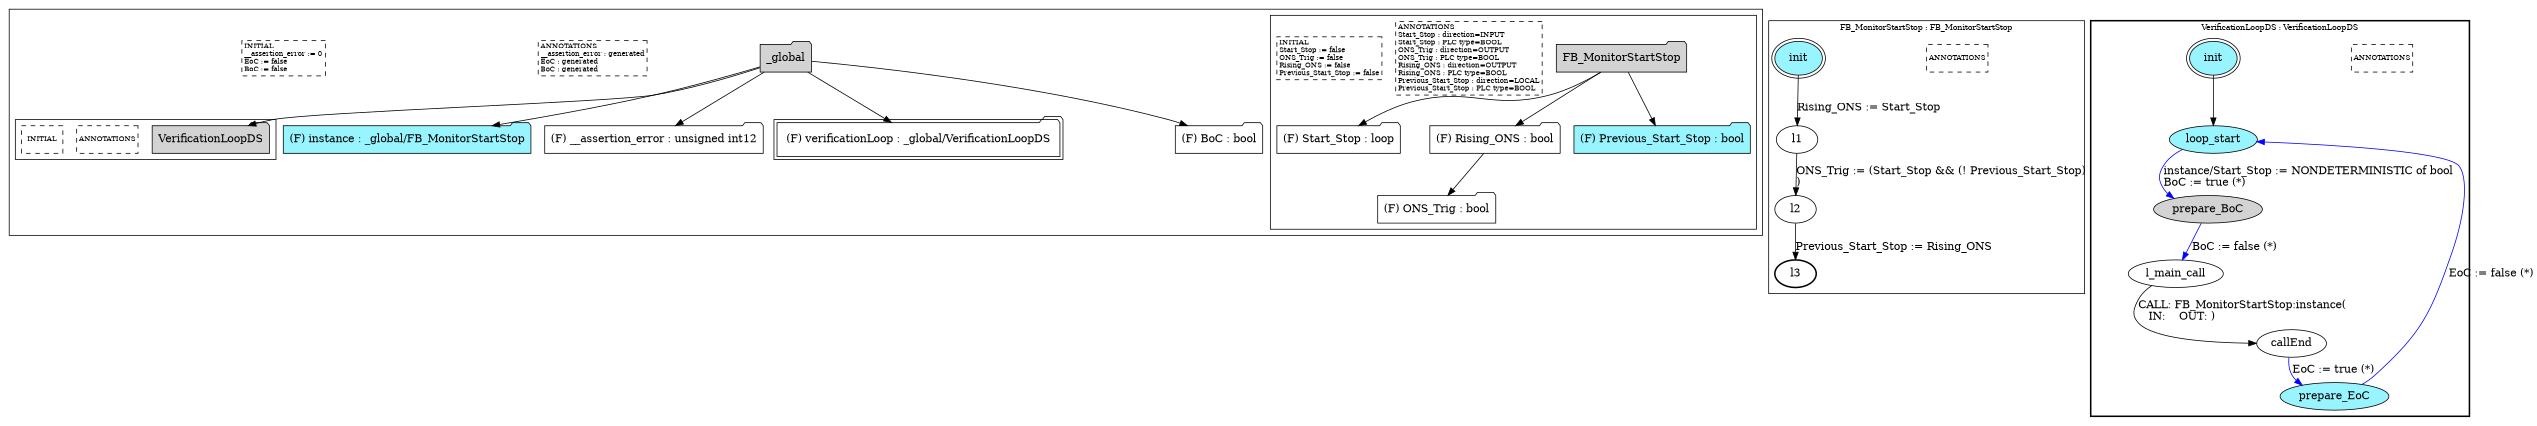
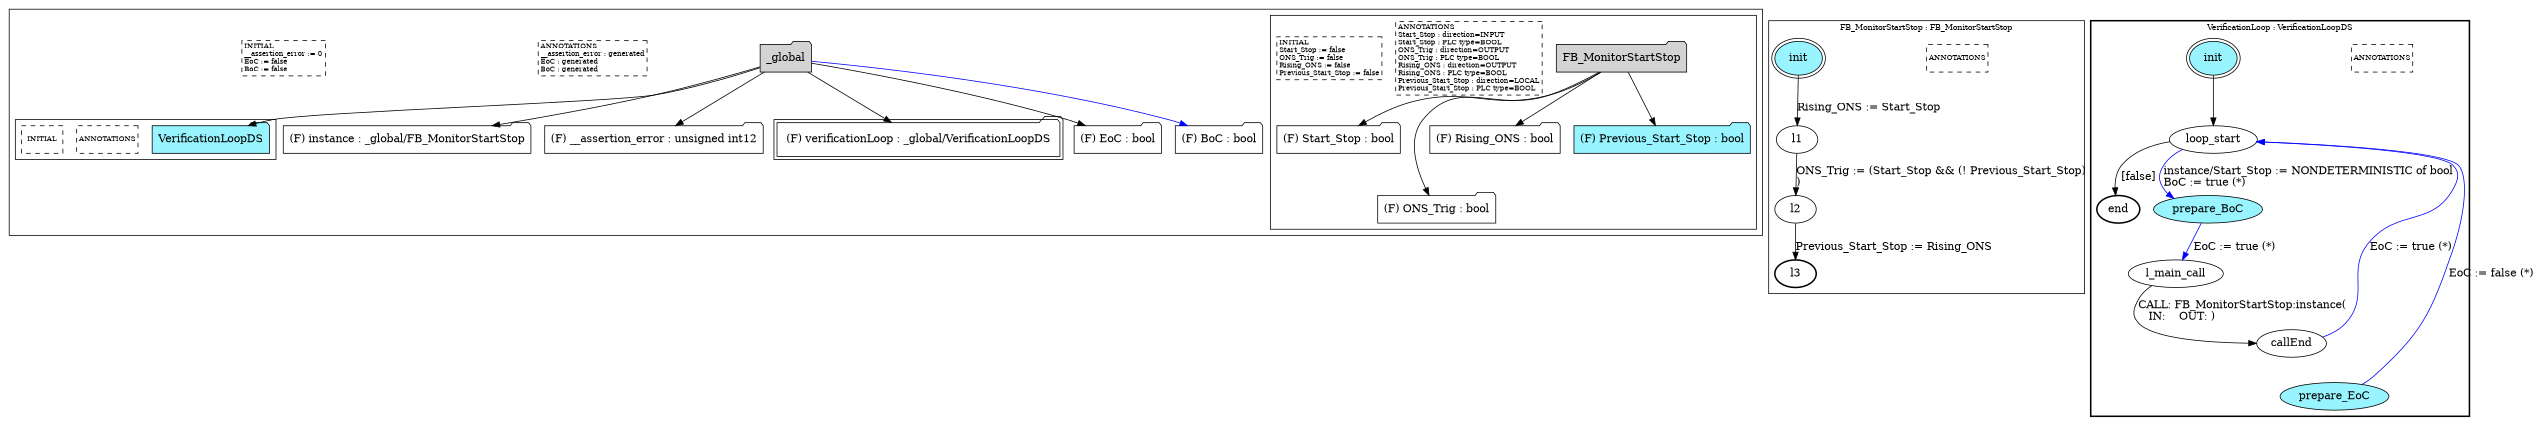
cluster "VerificationLoopDS : VerificationLoopDS": label "VerificationLoopDS : VerificationLoopDS" -> "VerificationLoop : VerificationLoopDS"
edge "_global" -> "(F) BoC : bool": color black -> blue
node "VerificationLoopDS": fillcolor lightgrey -> cadetblue1
node "(F) instance : _global/FB_MonitorStartStop": fillcolor cadetblue1 -> white
node "(F) EoC : bool": added
node "(F) Start_Stop : loop": label "(F) Start_Stop : loop" -> "(F) Start_Stop : bool"
node "loop_start": fillcolor cadetblue1 -> white
edge "(F) Rising_ONS : bool" -> "(F) ONS_Trig : bool": now "FB_MonitorStartStop" -> "(F) ONS_Trig : bool"
node "end": added
node "prepare_BoC": fillcolor lightgrey -> cadetblue1
edge "prepare_BoC" -> "l_main_call": label "BoC := false (*)" -> "EoC := true (*)"
edge "callEnd" -> "prepare_EoC": now "callEnd" -> "loop_start"
